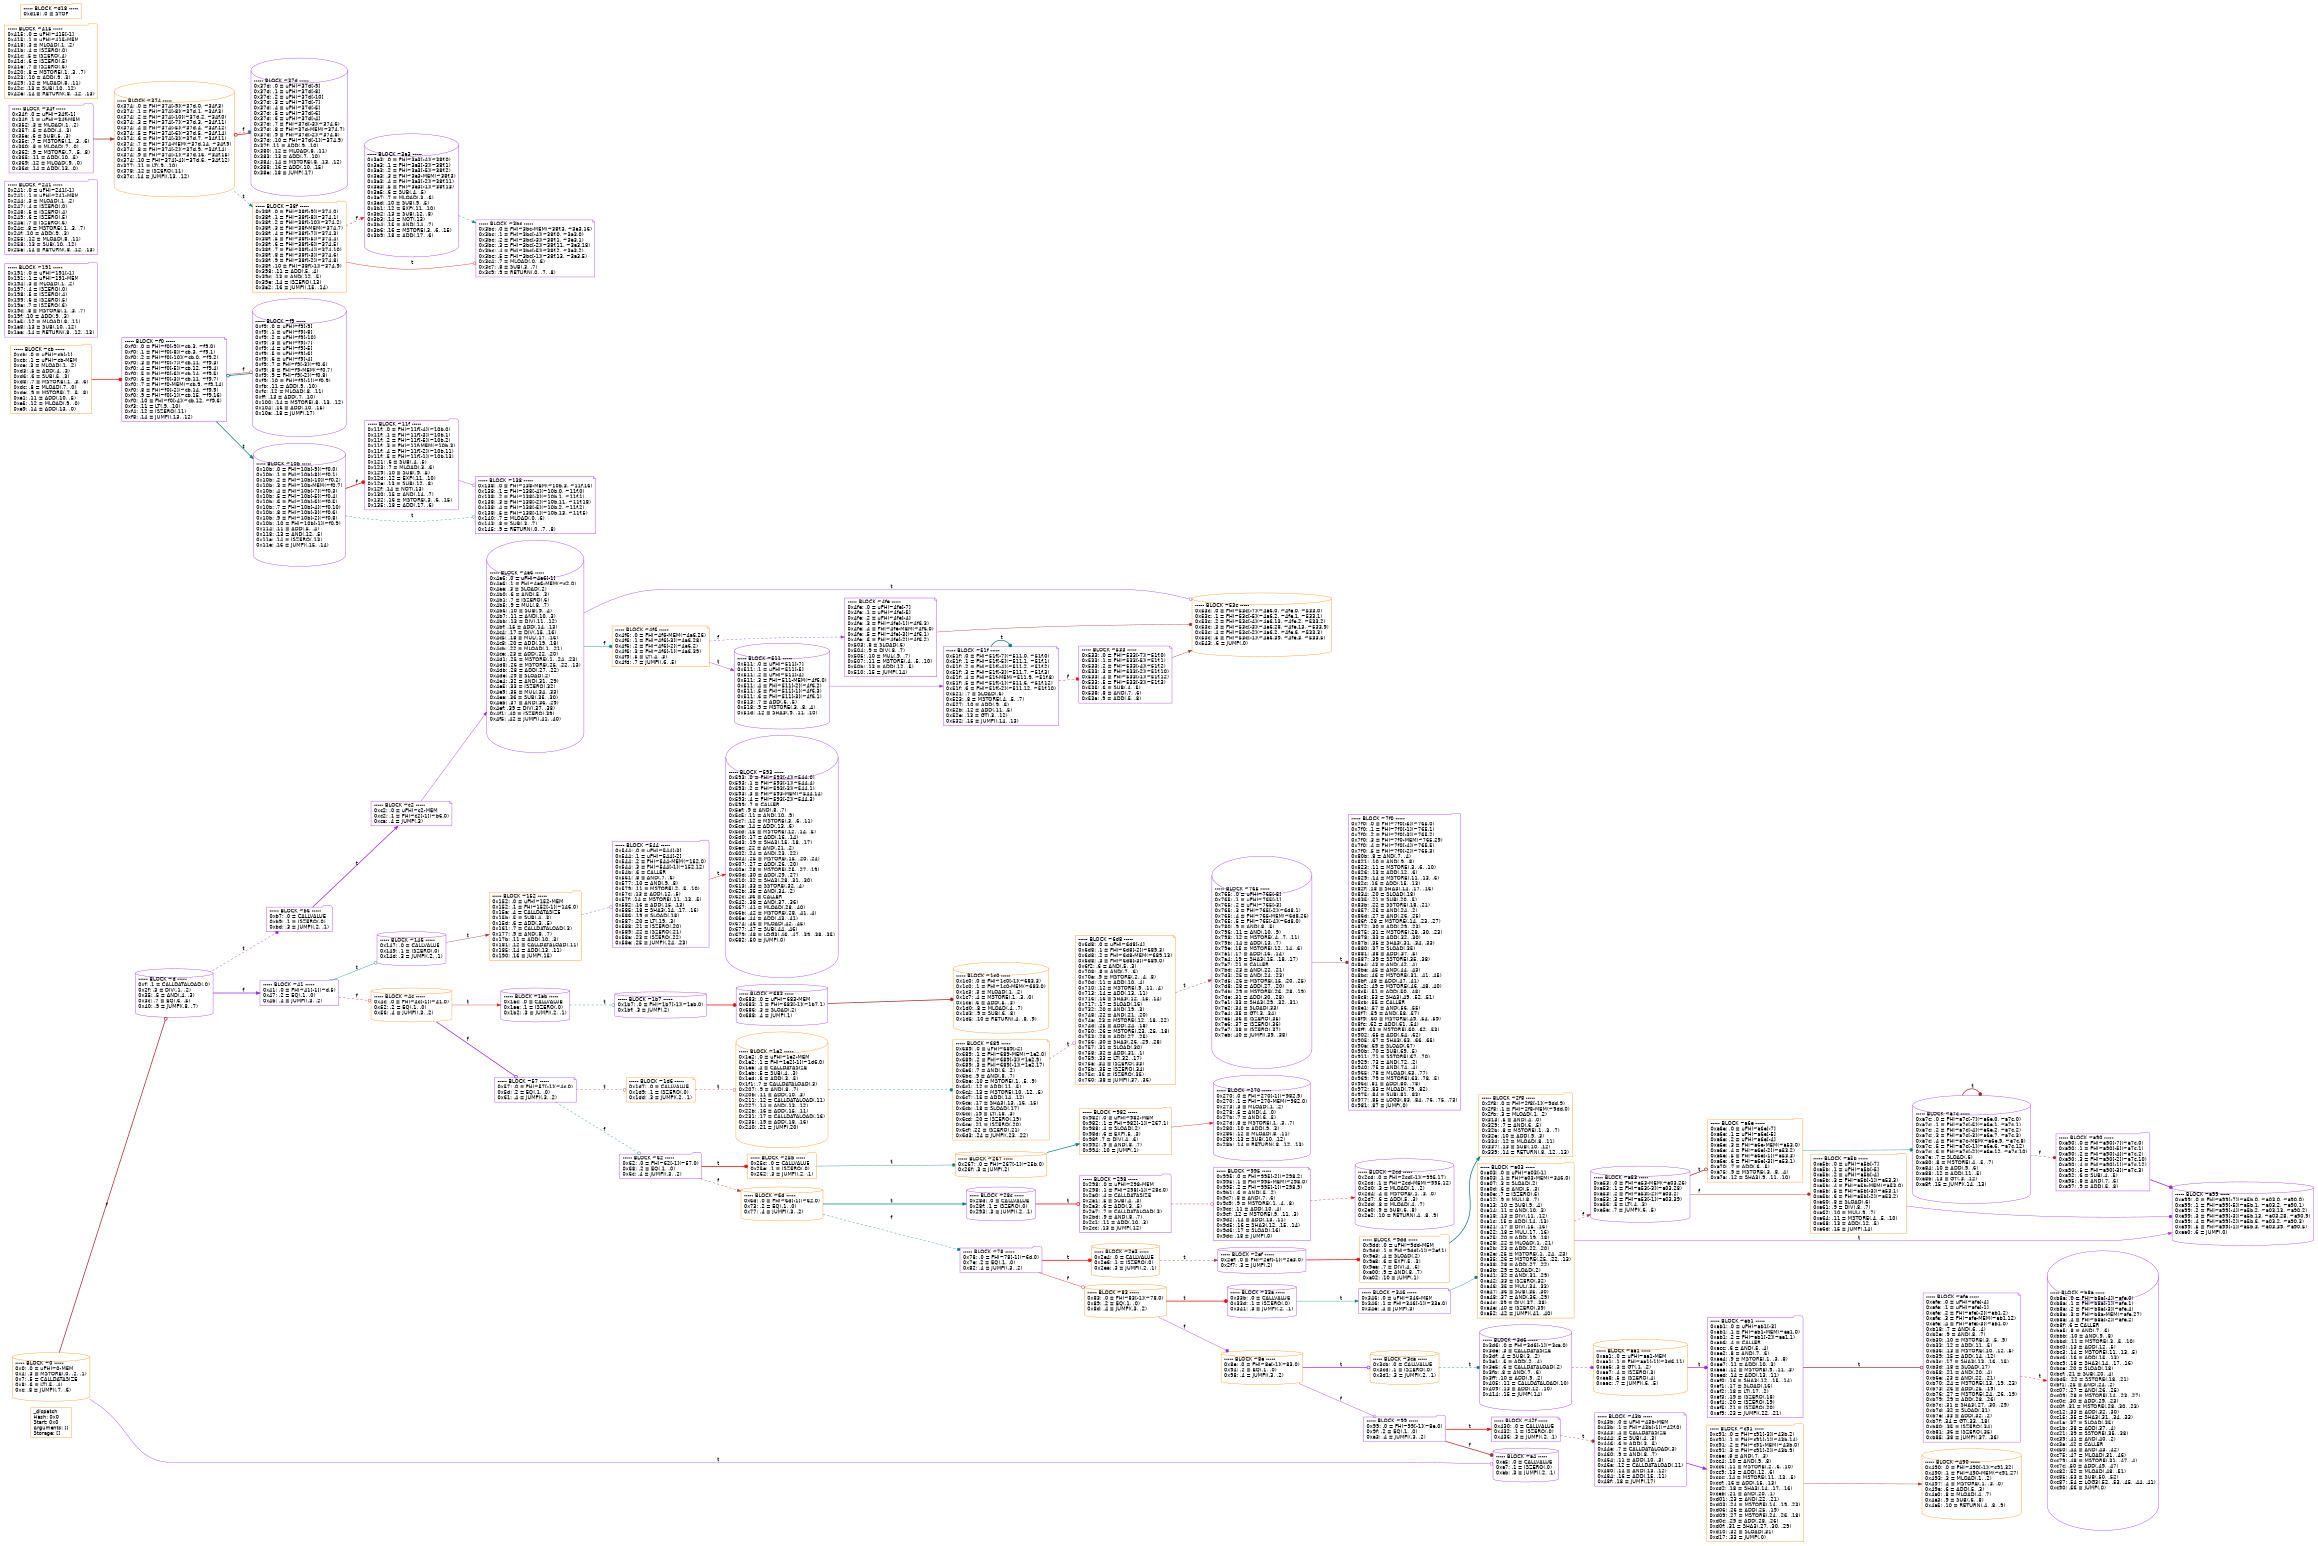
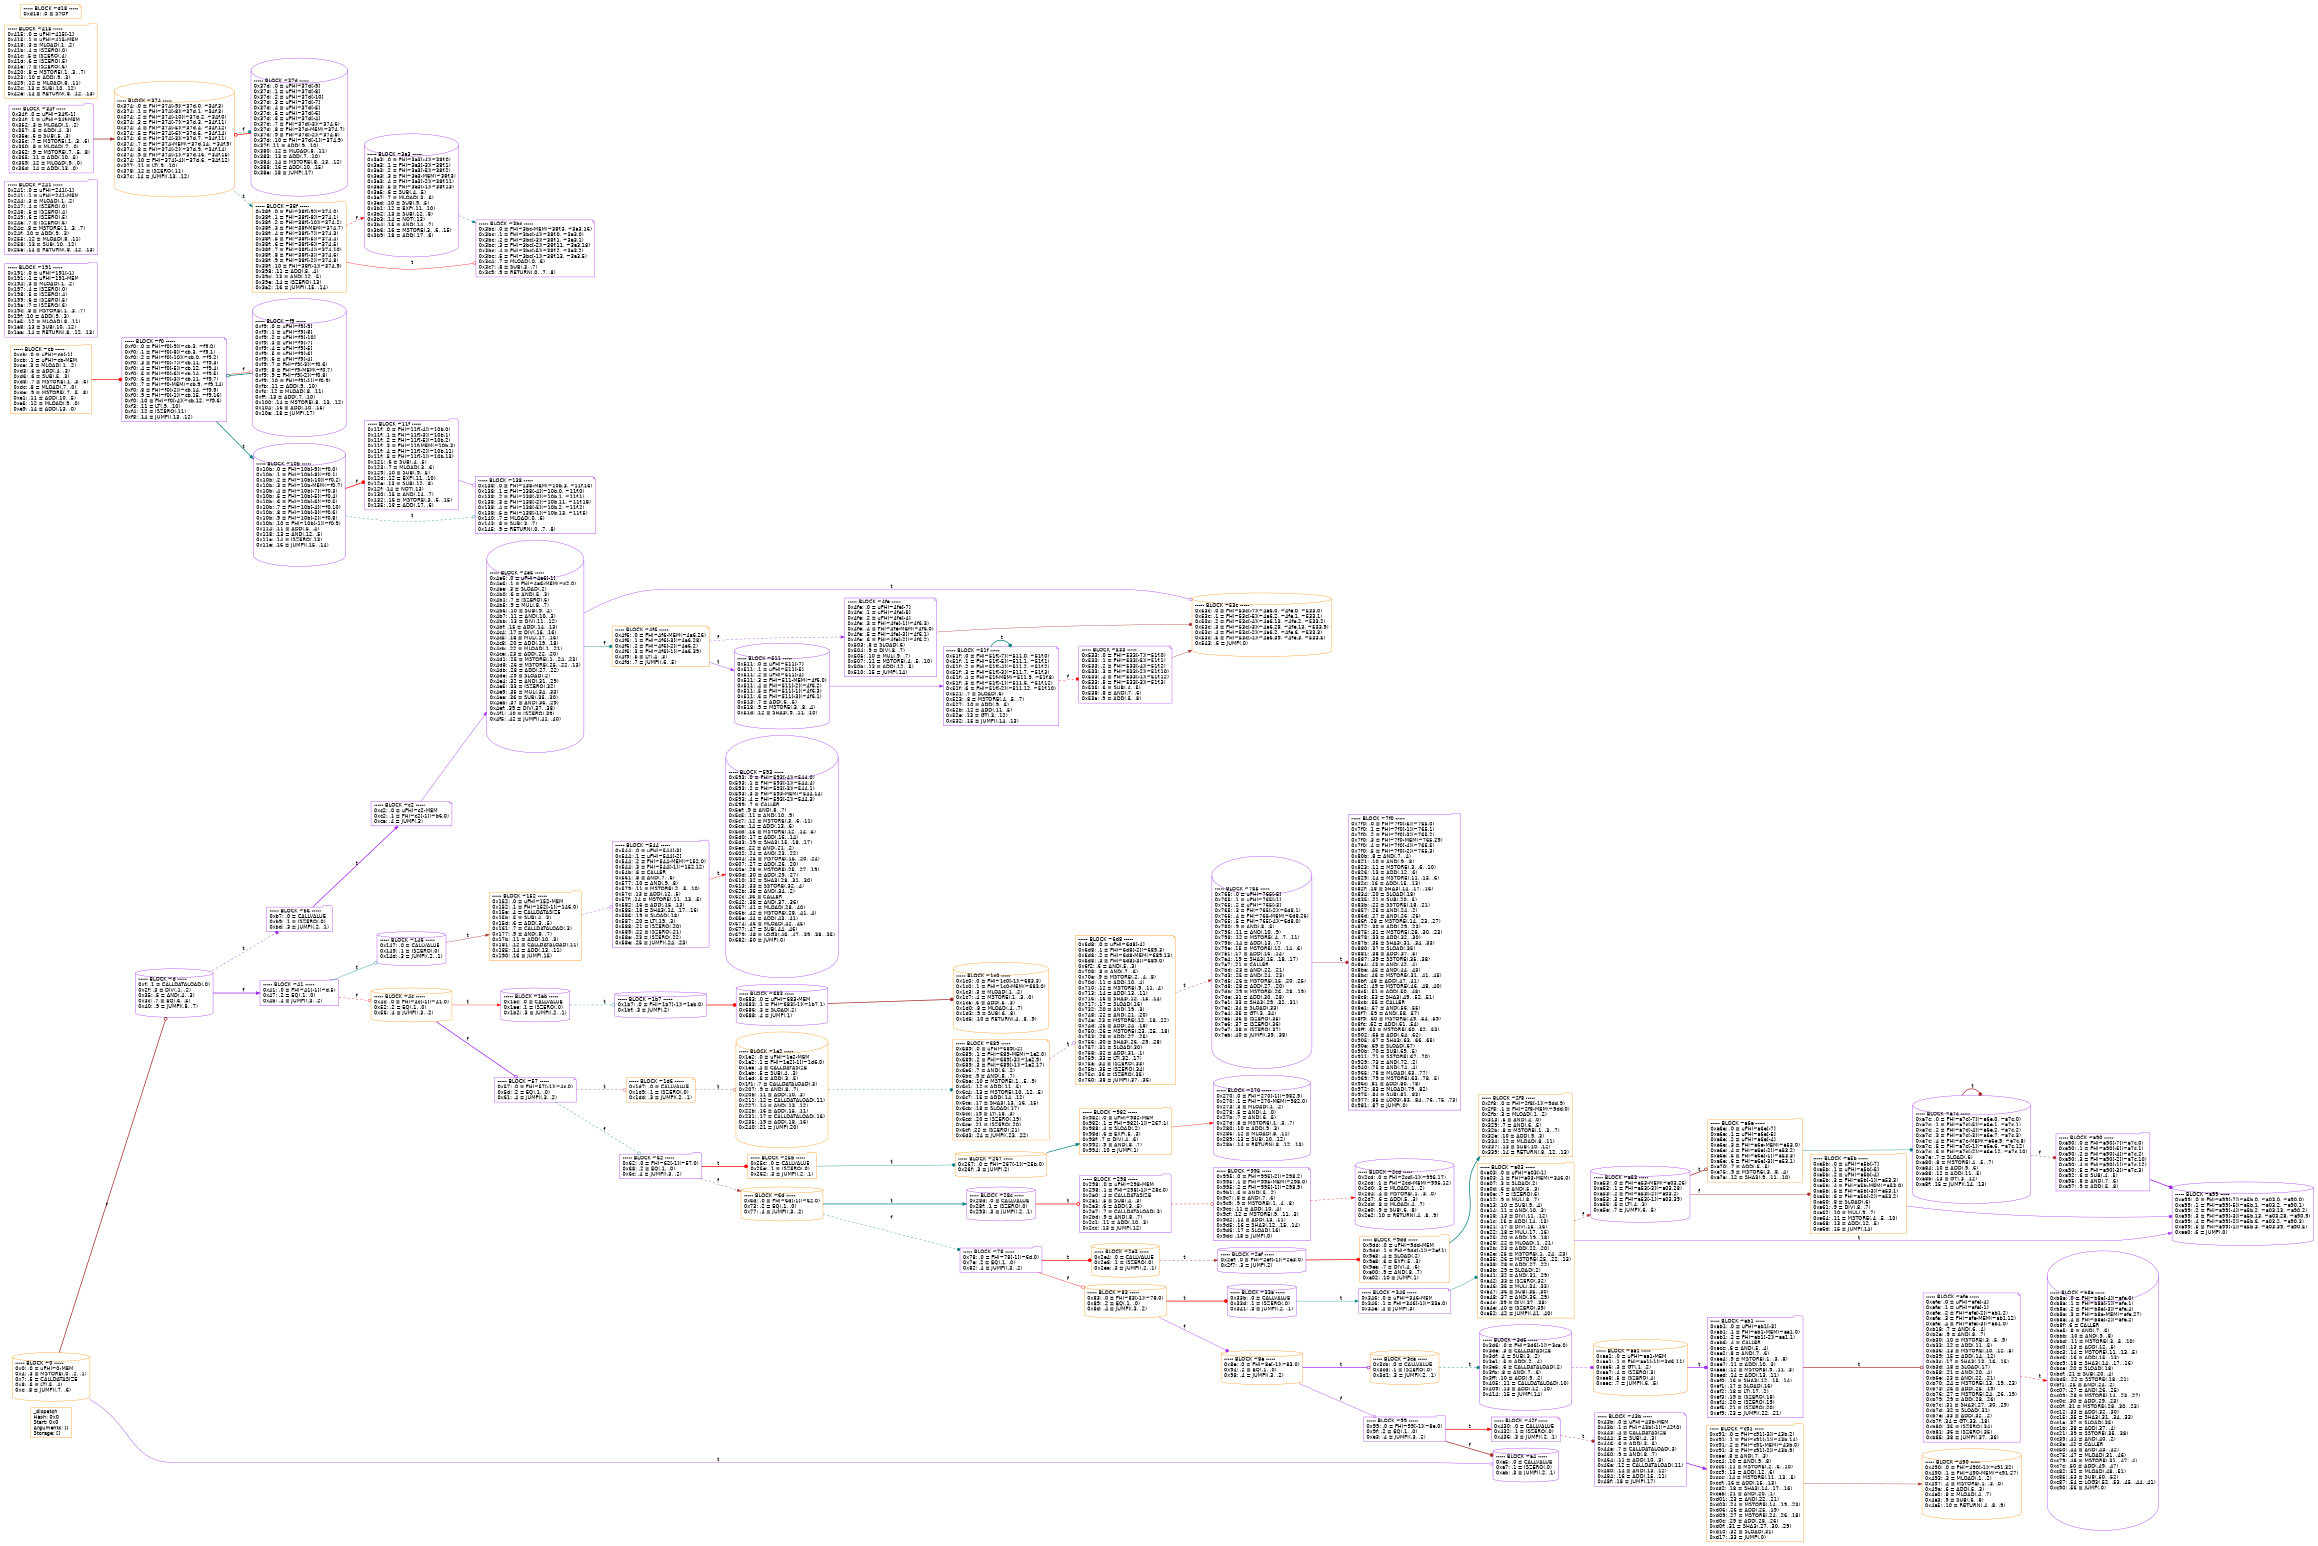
node "----- BLOCK ~d18 ----- 0xd18: .0 = STOP": shape folder -> note
